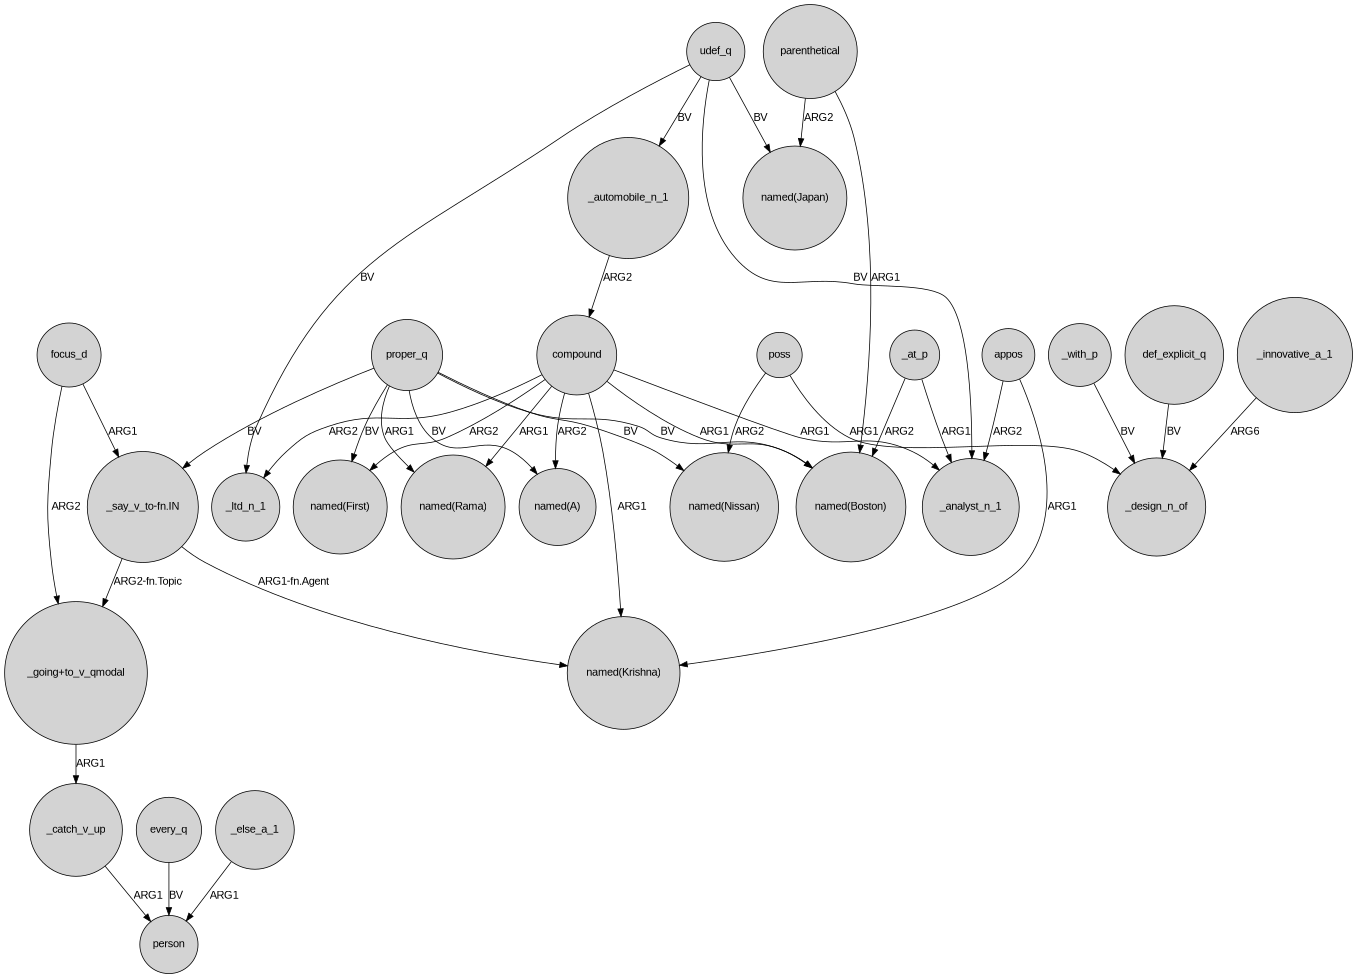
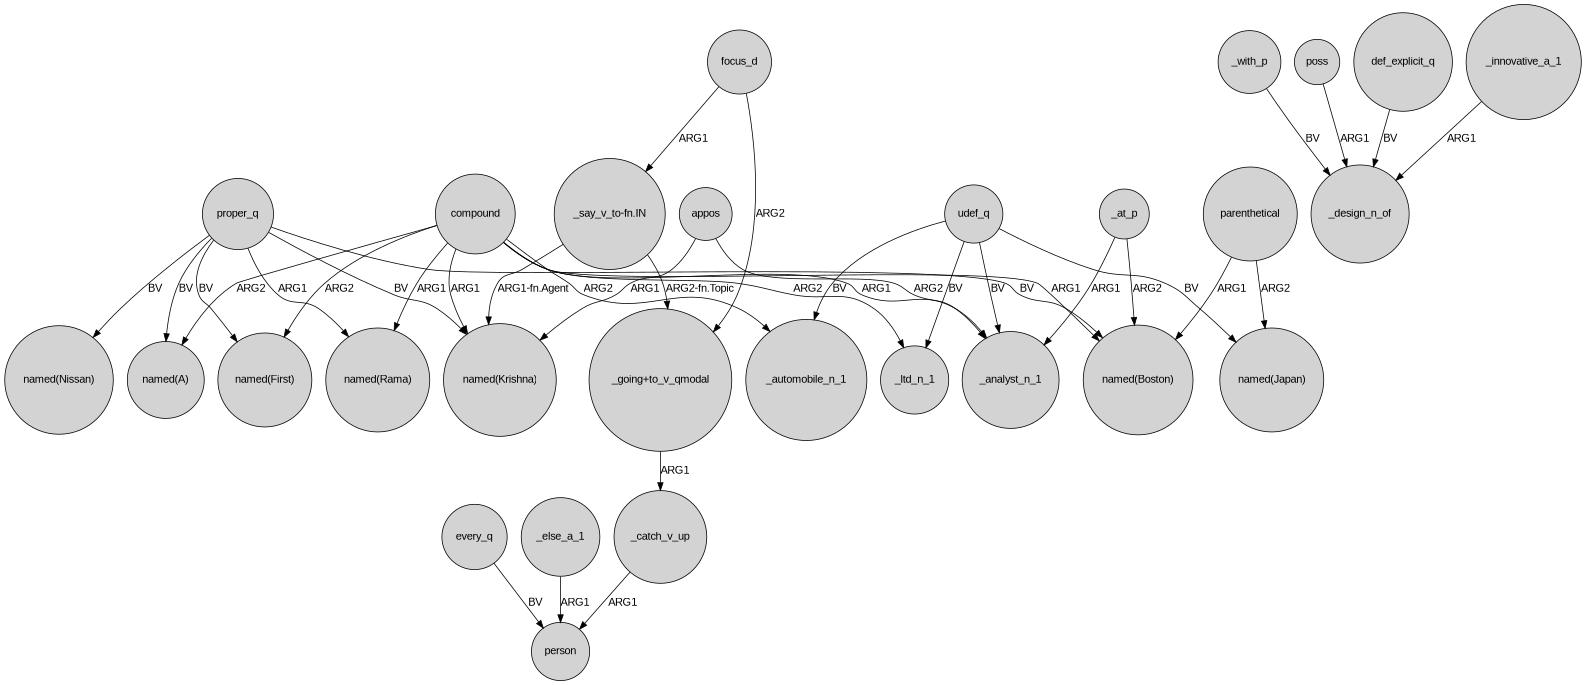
edge "_automobile_n_1" -> "compound": reversed
edge "poss" -> "named(Nissan)": removed, label "ARG2"
edge "proper_q" -> "_say_v_to-fn.IN": now "proper_q" -> "named(Krishna)"
edge "_innovative_a_1" -> "_design_n_of": label "ARG6" -> "ARG1"
